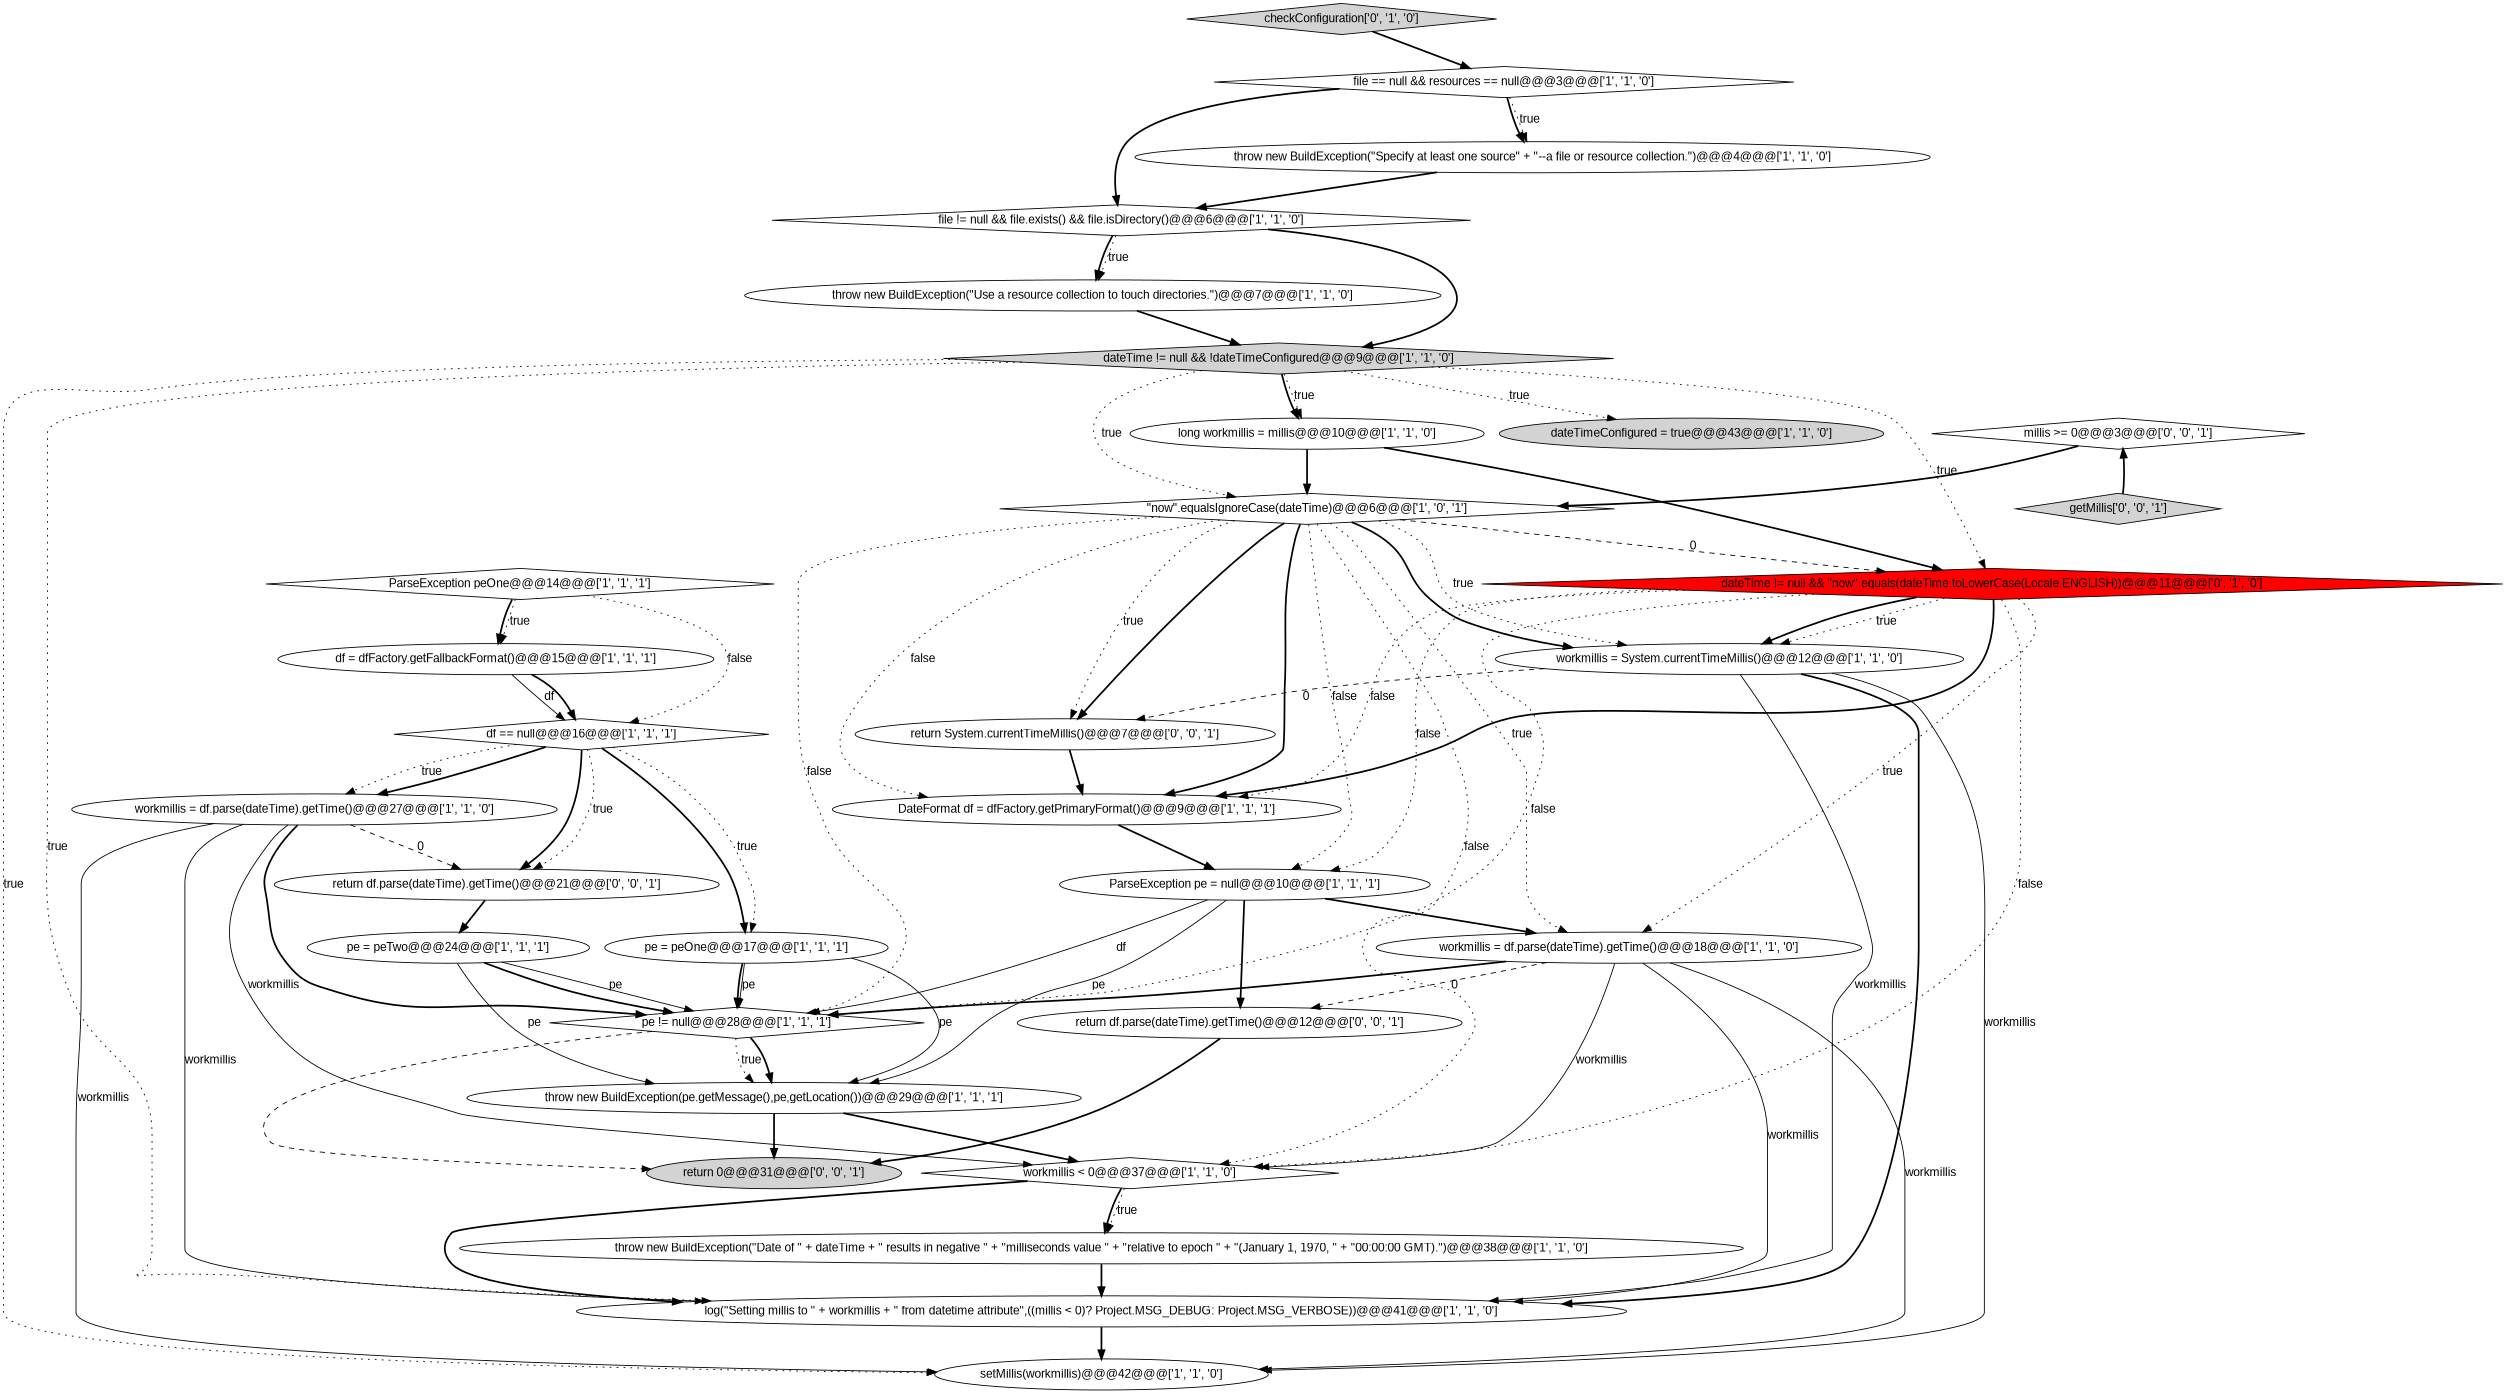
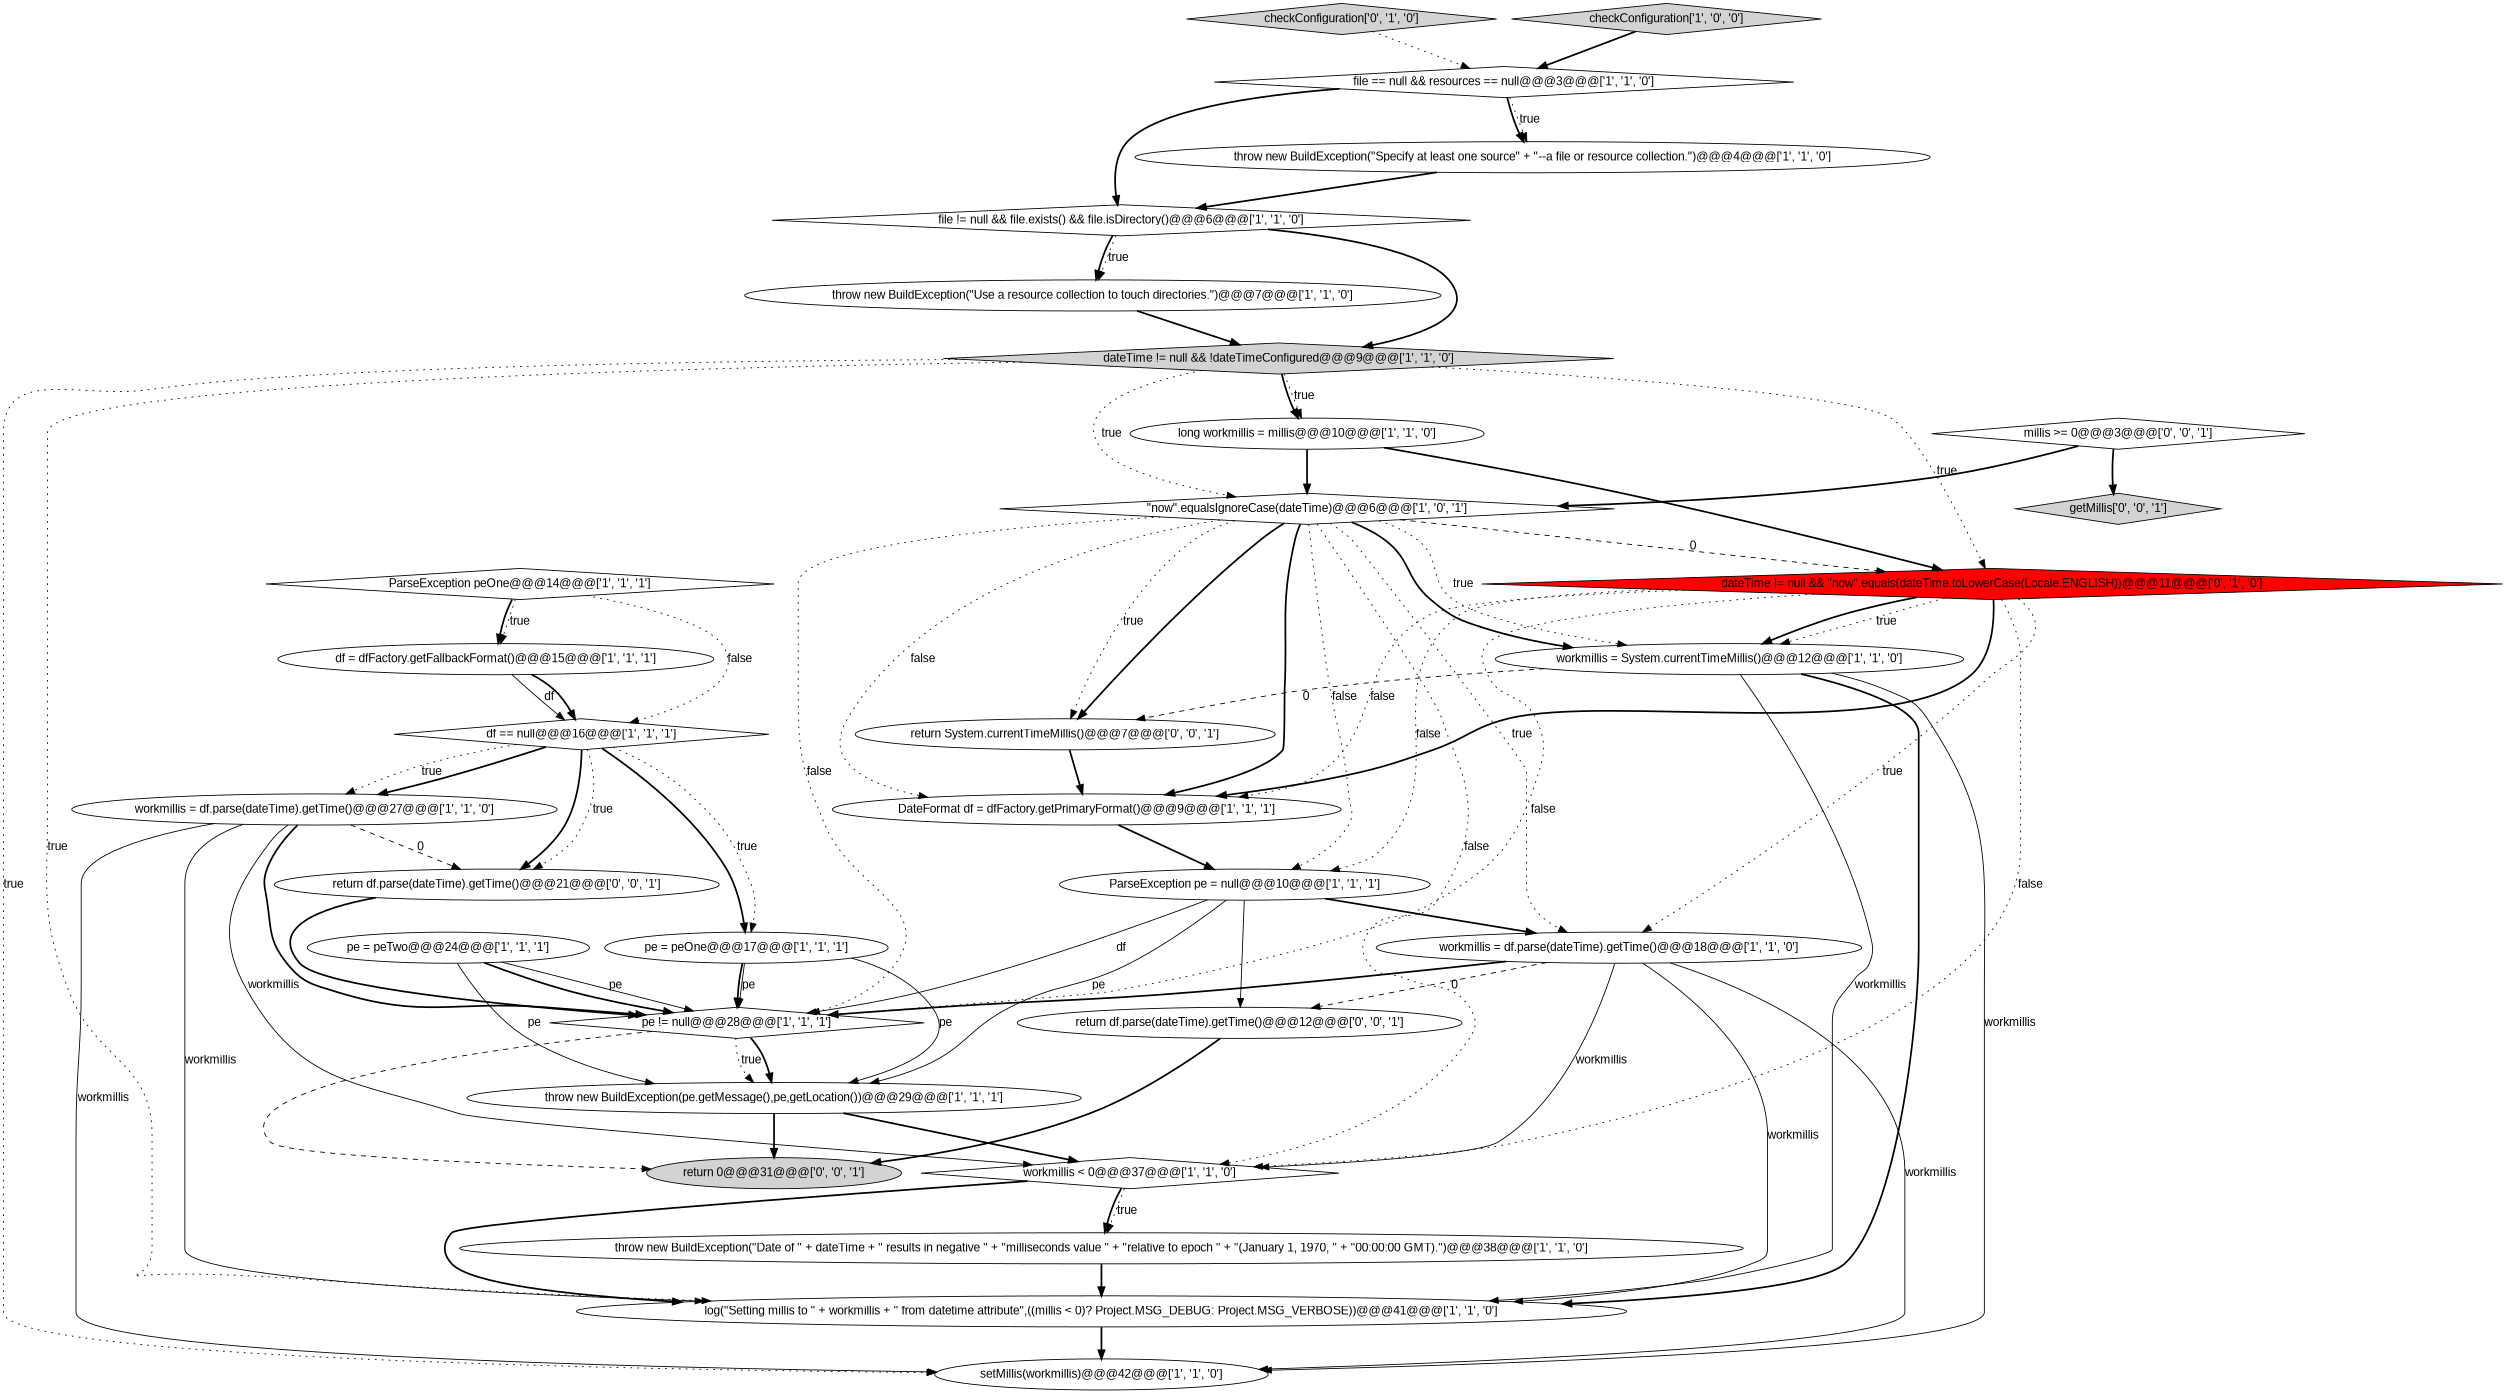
node "checkConfiguration['1', '0', '0']": added
edge "checkConfiguration['0', '1', '0']" -> "file == null && resources == null@@@3@@@['1', '1', '0']": style bold -> dotted
node "dateTimeConfigured = true@@@43@@@['1', '1', '0']": removed
edge "getMillis['0', '0', '1']" -> "millis >= 0@@@3@@@['0', '0', '1']": reversed
edge "return df.parse(dateTime).getTime()@@@21@@@['0', '0', '1']" -> "pe = peTwo@@@24@@@['1', '1', '1']": now "return df.parse(dateTime).getTime()@@@21@@@['0', '0', '1']" -> "pe != null@@@28@@@['1', '1', '1']"
edge "ParseException pe = null@@@10@@@['1', '1', '1']" -> "return df.parse(dateTime).getTime()@@@12@@@['0', '0', '1']": style bold -> solid
